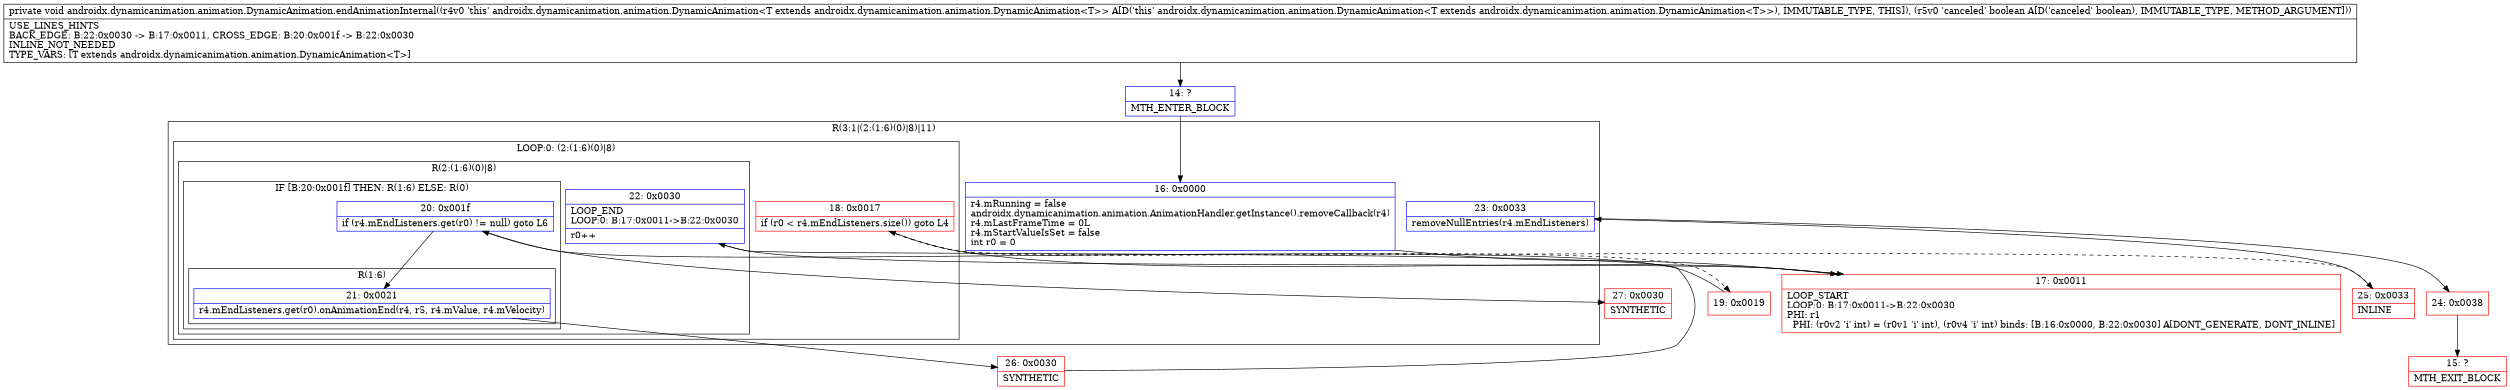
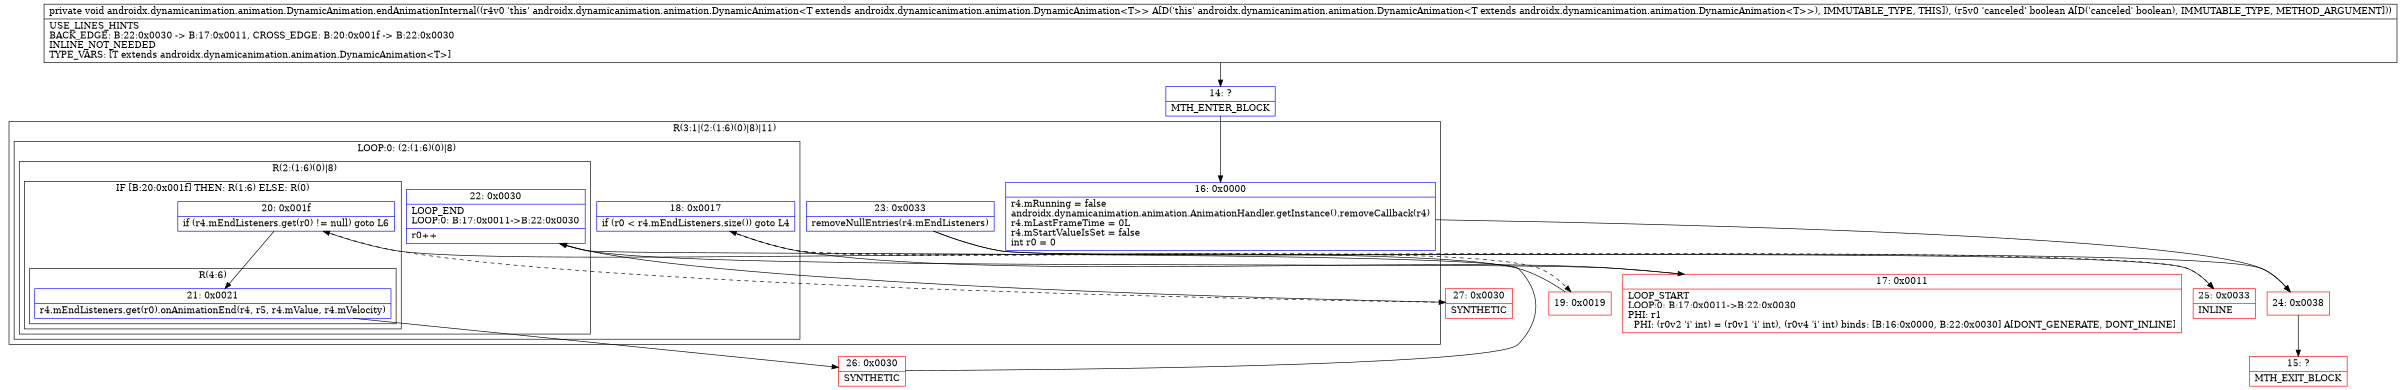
node "18: 0x0017": color red -> blue
edge "25: 0x0033" -> "23: 0x0033": reversed
edge "16: 0x0000" -> "17: 0x0011": now "16: 0x0000" -> "24: 0x0038"
cluster "R(1:6)": label "R(1:6)" -> "R(4:6)"
edge "27: 0x0030" -> "22: 0x0030": added
edge "20: 0x001f" -> "27: 0x0030": style solid -> dashed
